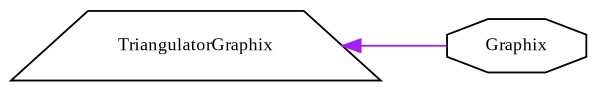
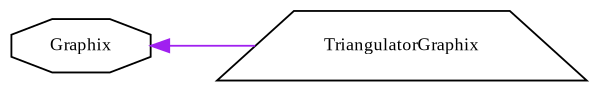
edge "Graphix" -> "TriangulatorGraphix": reversed
